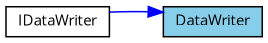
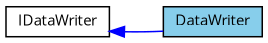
edge "IDataWriter" -> "DataWriter": reversed
